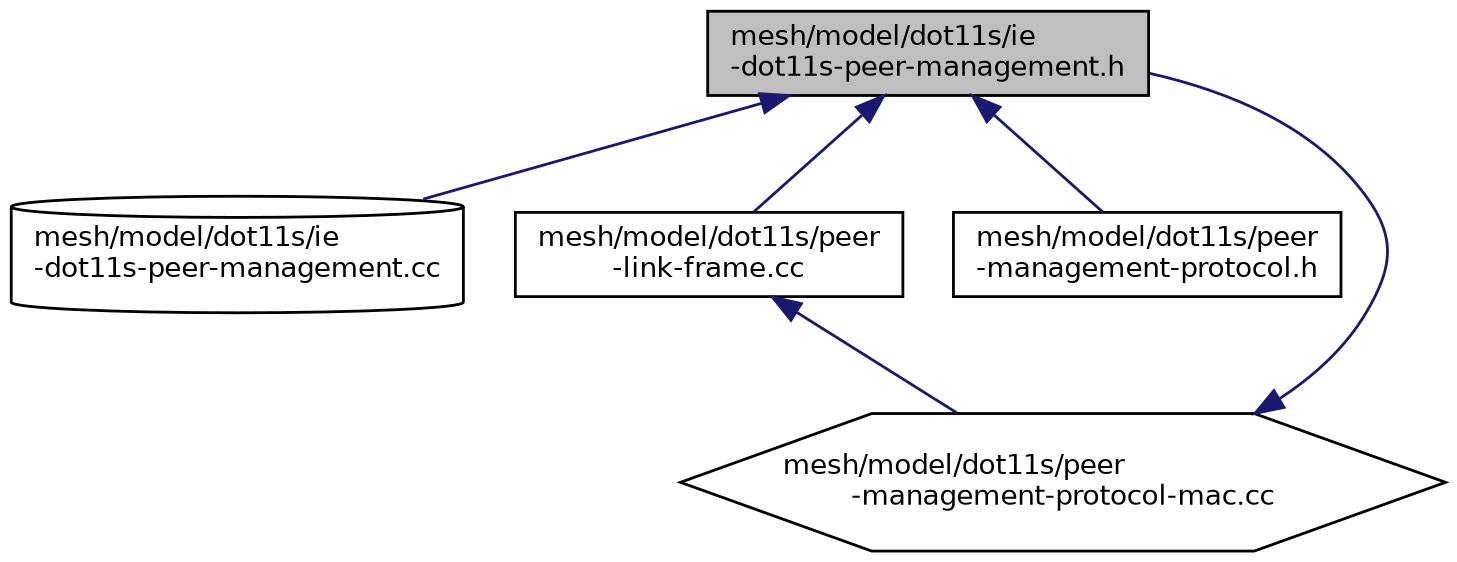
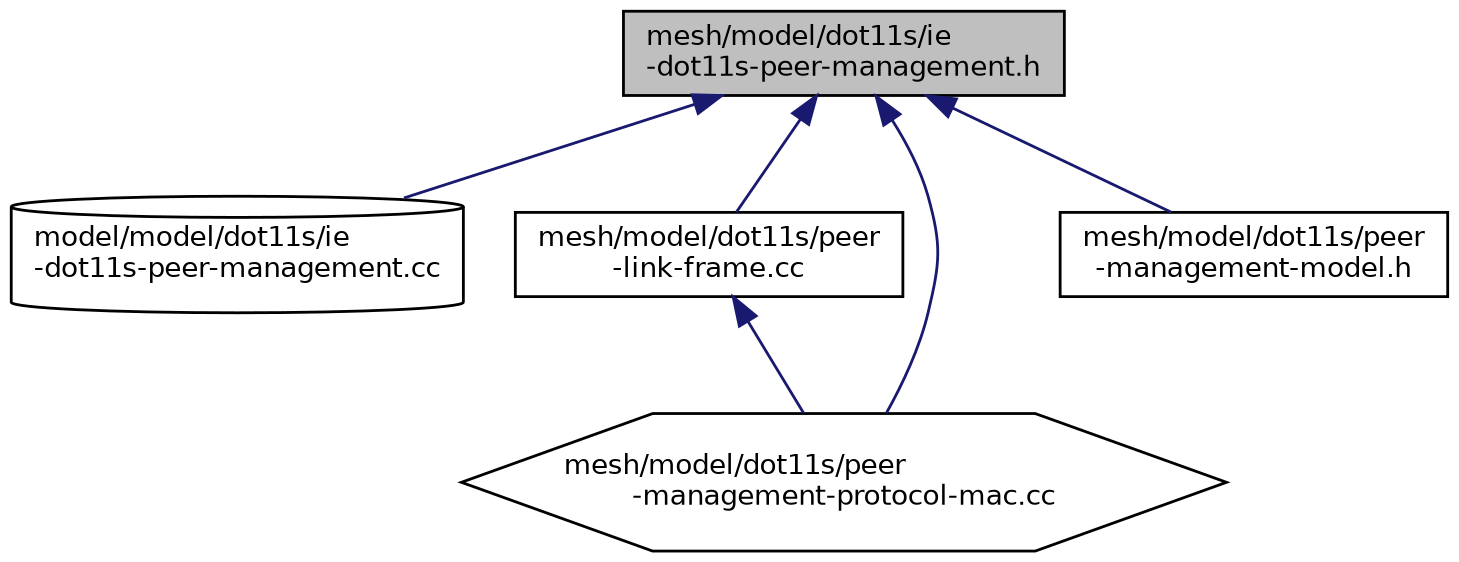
edge "mesh/model/dot11s/ie -dot11s-peer-management.h" -> "mesh/model/dot11s/peer -management-protocol-mac.cc": reversed
node "mesh/model/dot11s/ie -dot11s-peer-management.cc": label "mesh/model/dot11s/ie -dot11s-peer-management.cc" -> "model/model/dot11s/ie -dot11s-peer-management.cc"
node "mesh/model/dot11s/peer -management-protocol.h": label "mesh/model/dot11s/peer -management-protocol.h" -> "mesh/model/dot11s/peer -management-model.h"
